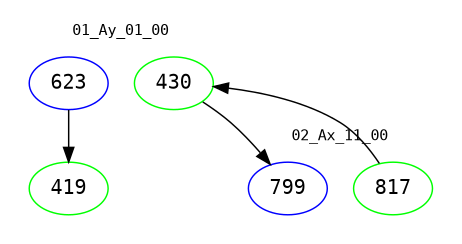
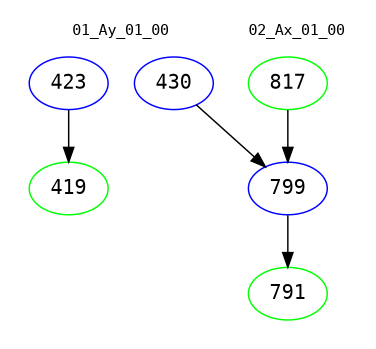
node "623": label "623" -> "423"
node "430": color green -> blue
edge "817" -> "430": now "817" -> "799"
cluster "02_Ax_11_00": label "02_Ax_11_00" -> "02_Ax_01_00"
node "791": added
